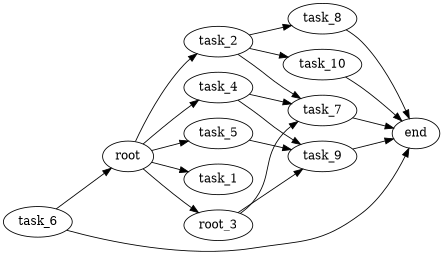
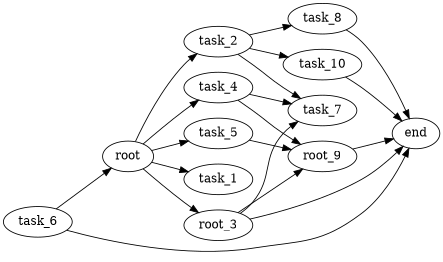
edge "task_7" -> "end": now "root_3" -> "end"
node "task_9": label "task_9" -> "root_9"
